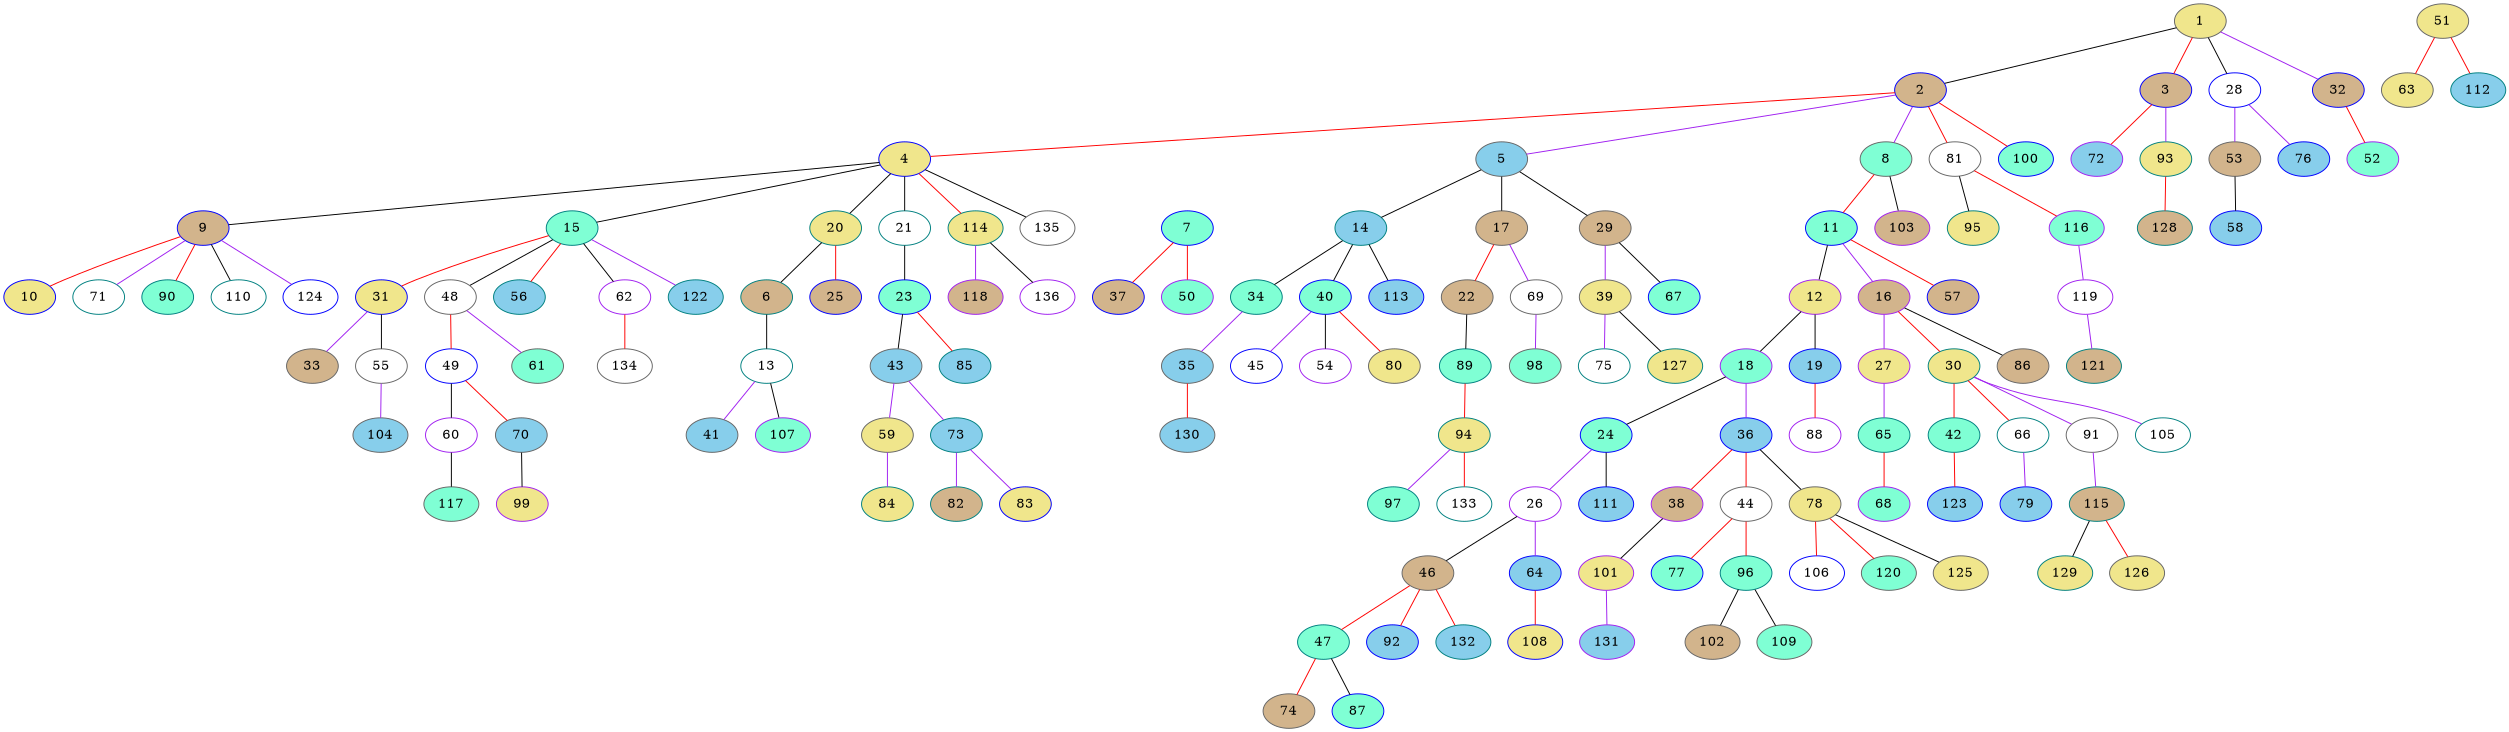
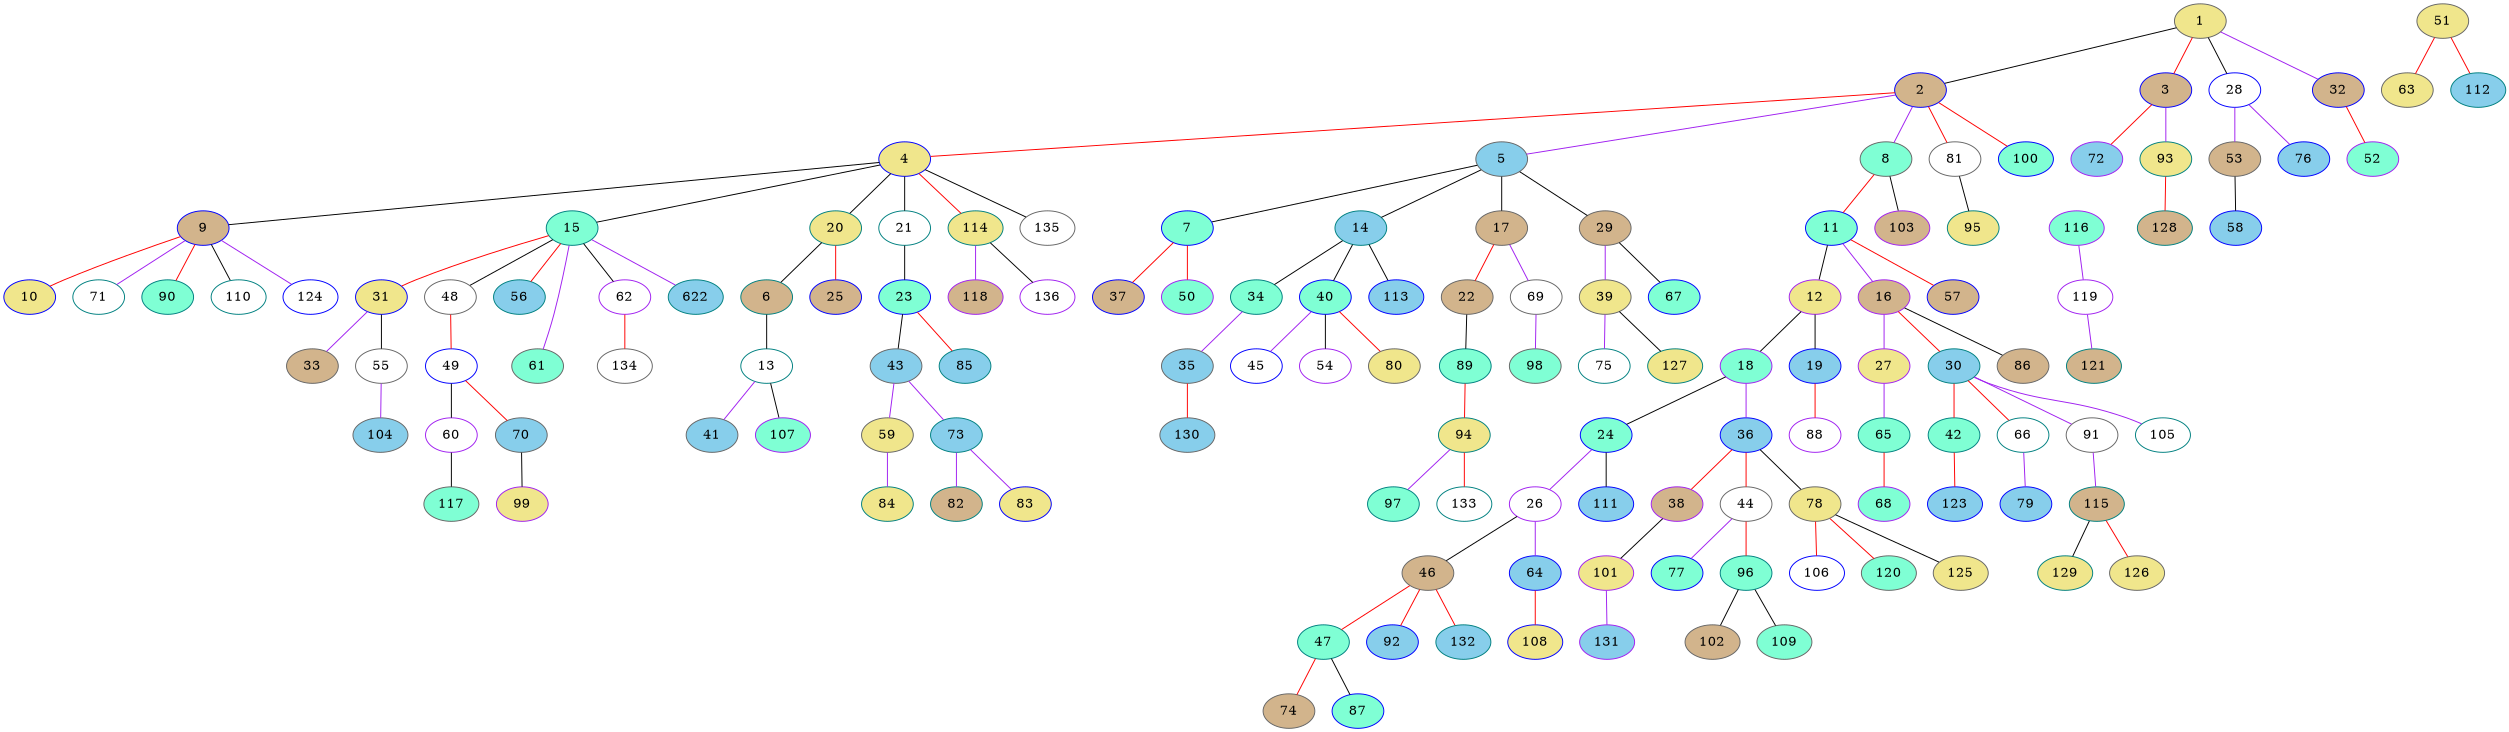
edge "81" -- "116": removed
edge "5" -- "7": added
node "122": label "122" -> "622"
edge "48" -- "61": now "15" -- "61"
node "30": fillcolor khaki -> skyblue
edge "44" -- "77": color red -> purple
